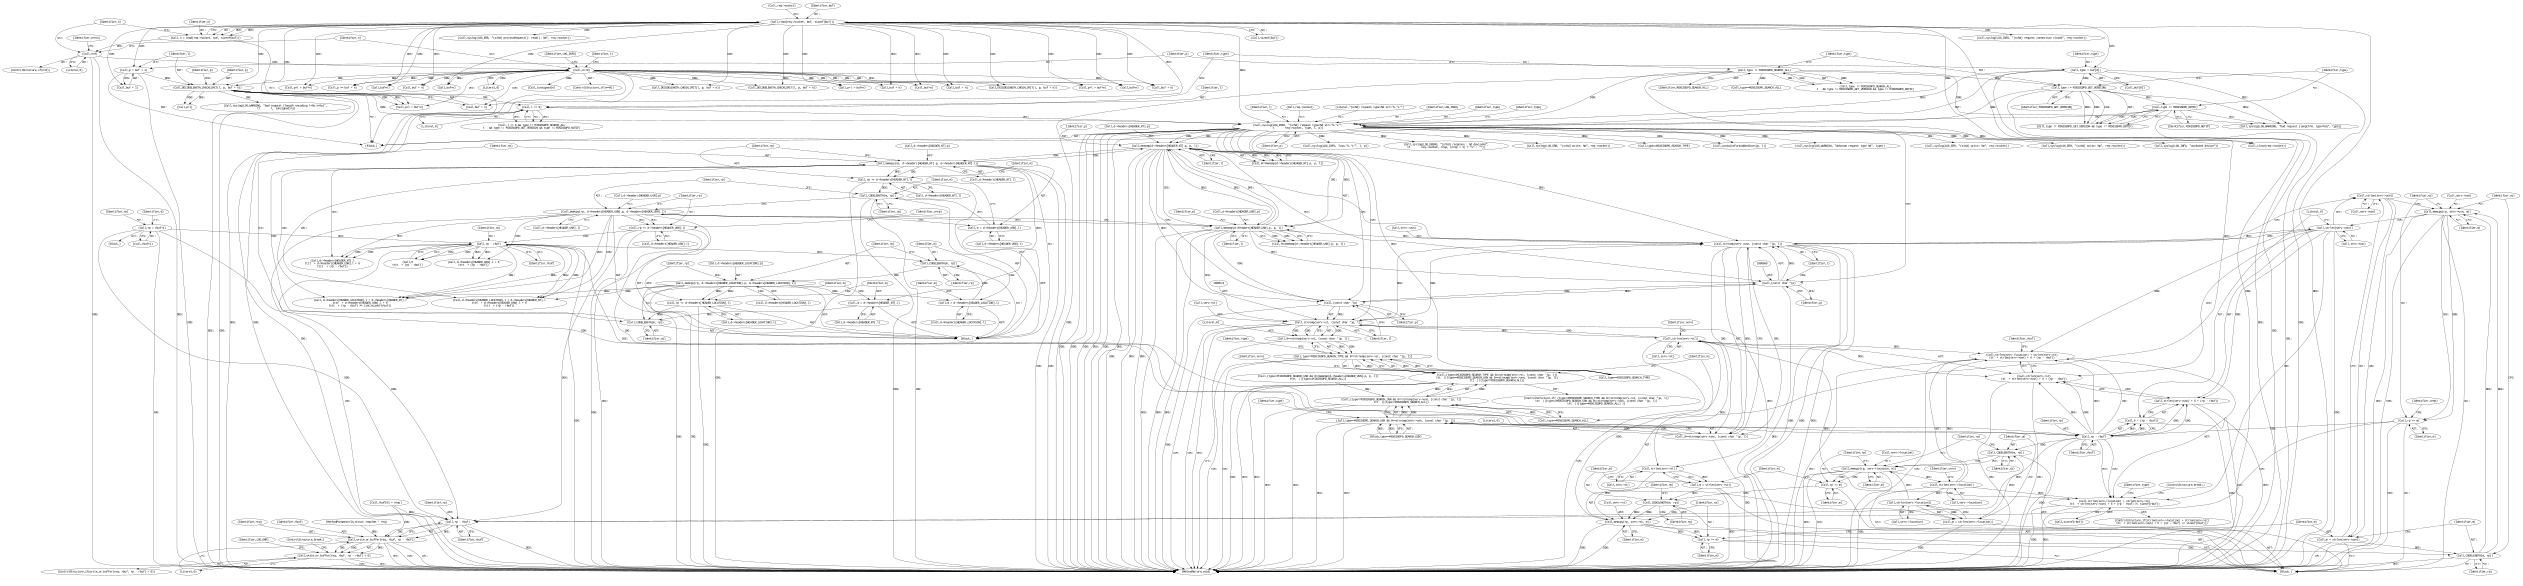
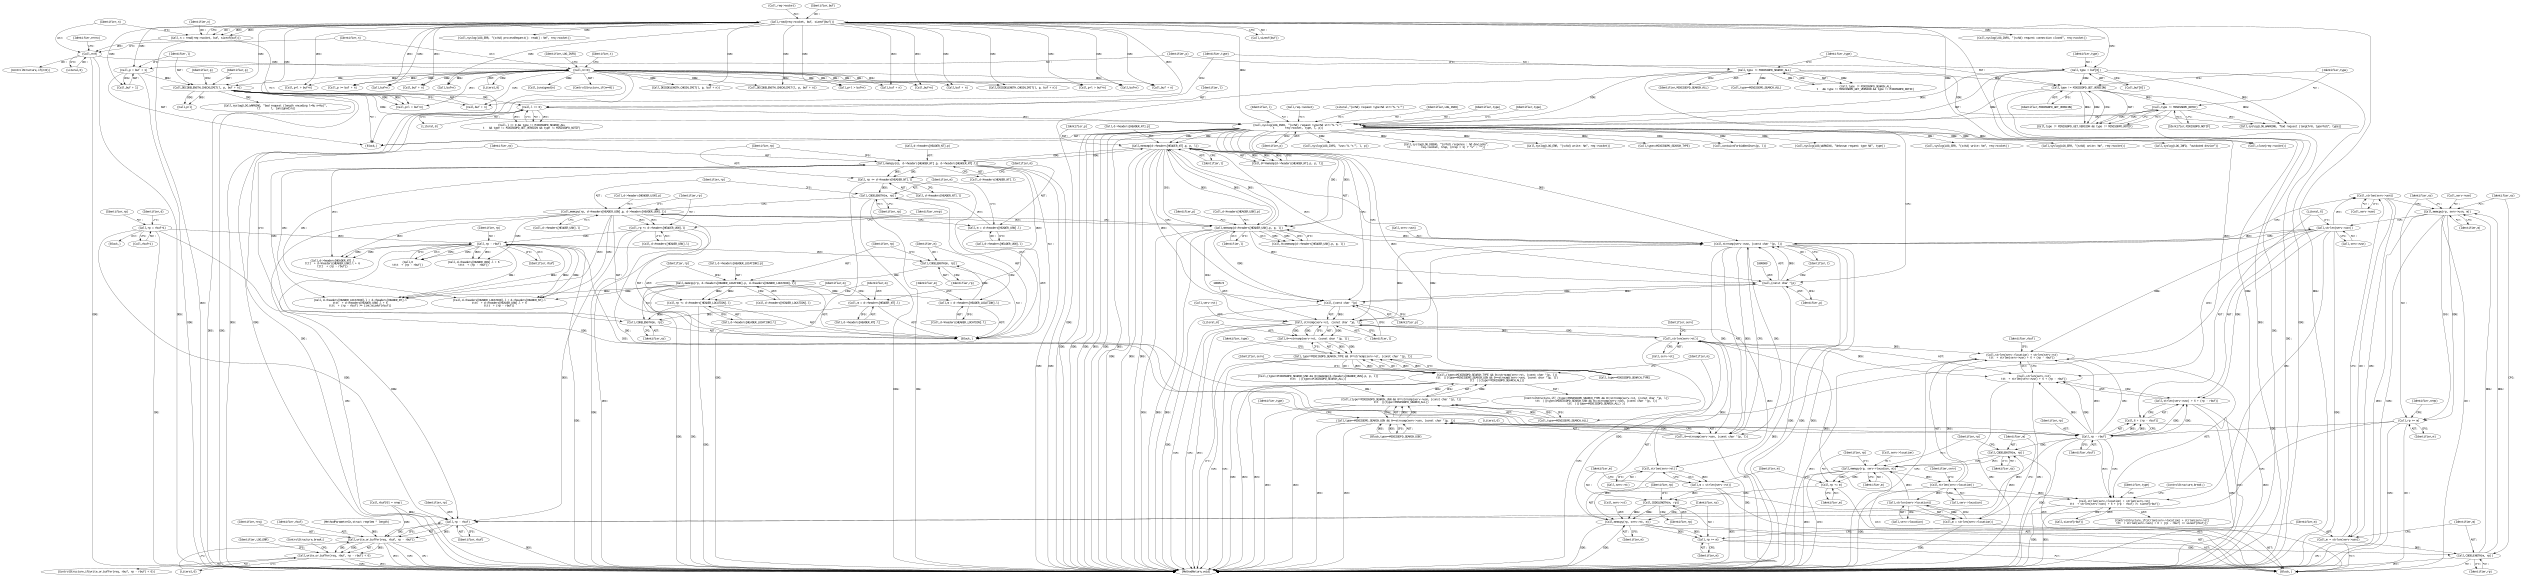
node "(MethodParameterIn,struct reqelem * req)": label "(MethodParameterIn,struct reqelem * req)" -> "(MethodParameterIn,struct reqelem * length)"
edge "(Call,n = read(req->socket, buf, sizeof(buf)))" -> "(MethodReturn,void)": added, label "DDG:"
